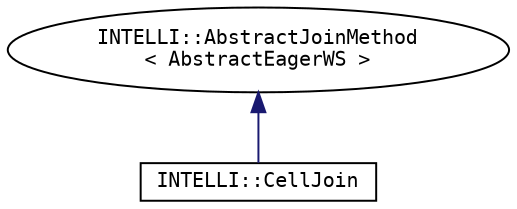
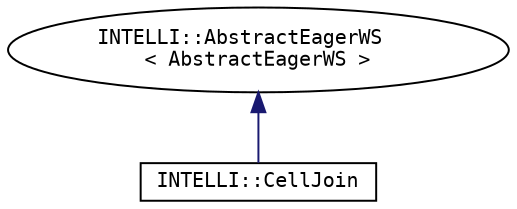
node "INTELLI::AbstractJoinMethod < AbstractEagerWS >": label "INTELLI::AbstractJoinMethod < AbstractEagerWS >" -> "INTELLI::AbstractEagerWS < AbstractEagerWS >"
